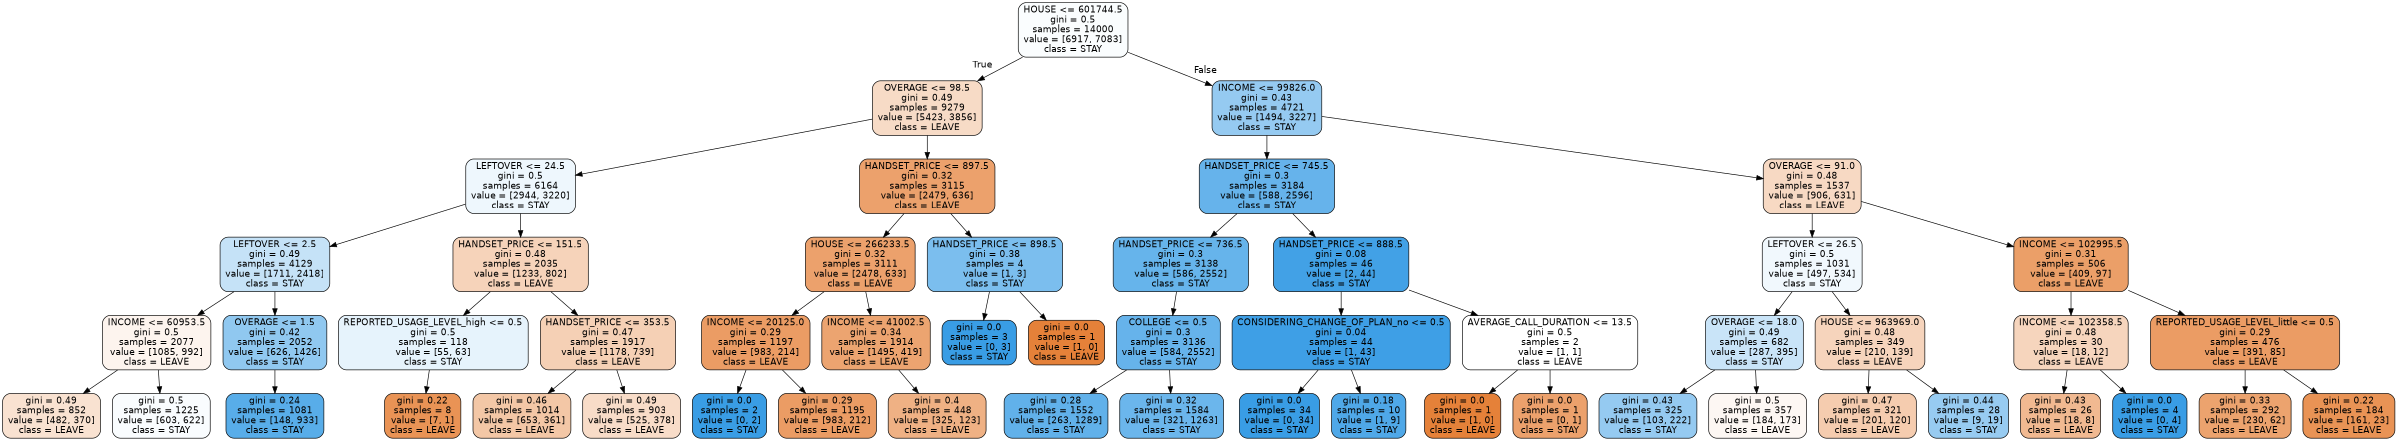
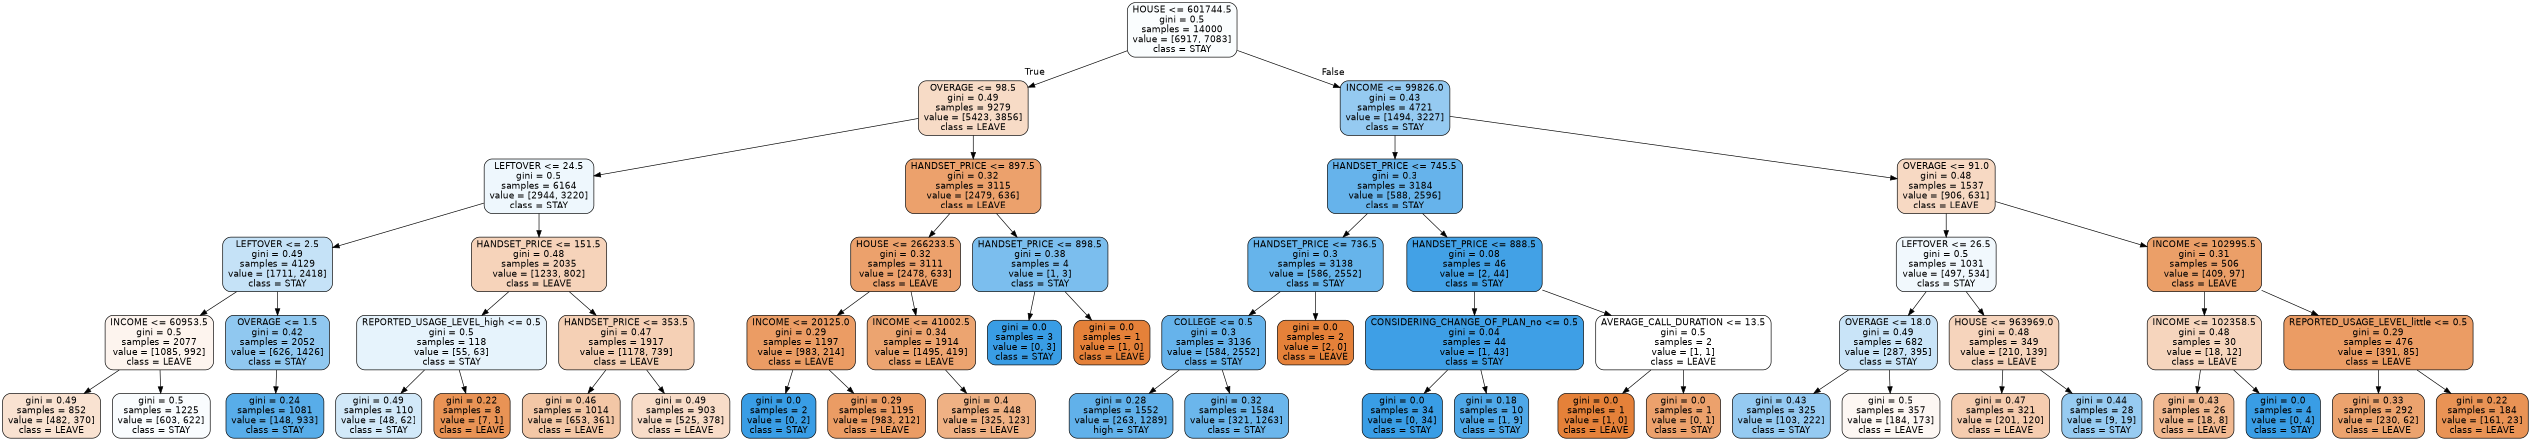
node "gini = 0.0 samples = 2 value = [2, 0] class = LEAVE": added
node "gini = 0.49 samples = 110 value = [48, 62] class = STAY": added
node "gini = 0.28 samples = 1552 value = [263, 1289] class = STAY": label "gini = 0.28 samples = 1552 value = [263, 1289] class = STAY" -> "gini = 0.28 samples = 1552 value = [263, 1289] high = STAY"
